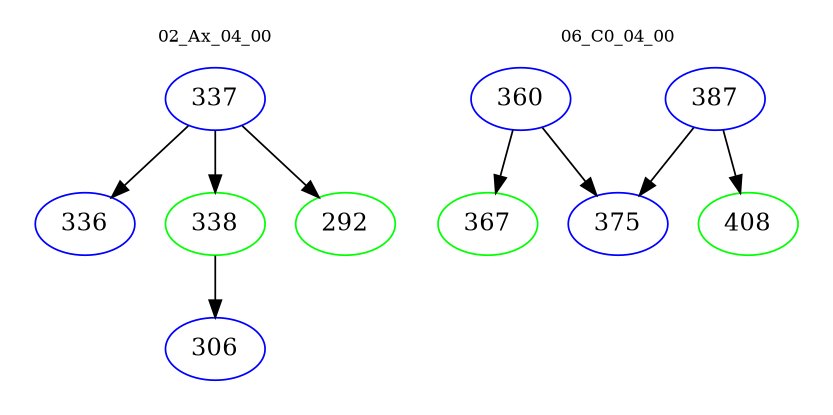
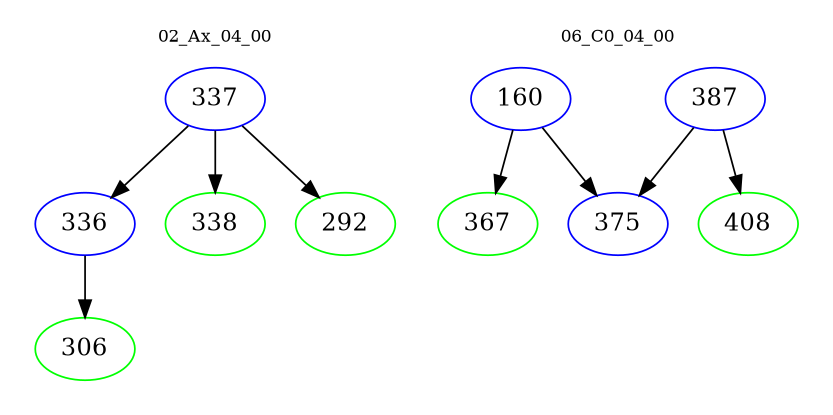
node "360": label "360" -> "160"
edge "338" -> "306": now "336" -> "306"
node "306": color blue -> green
